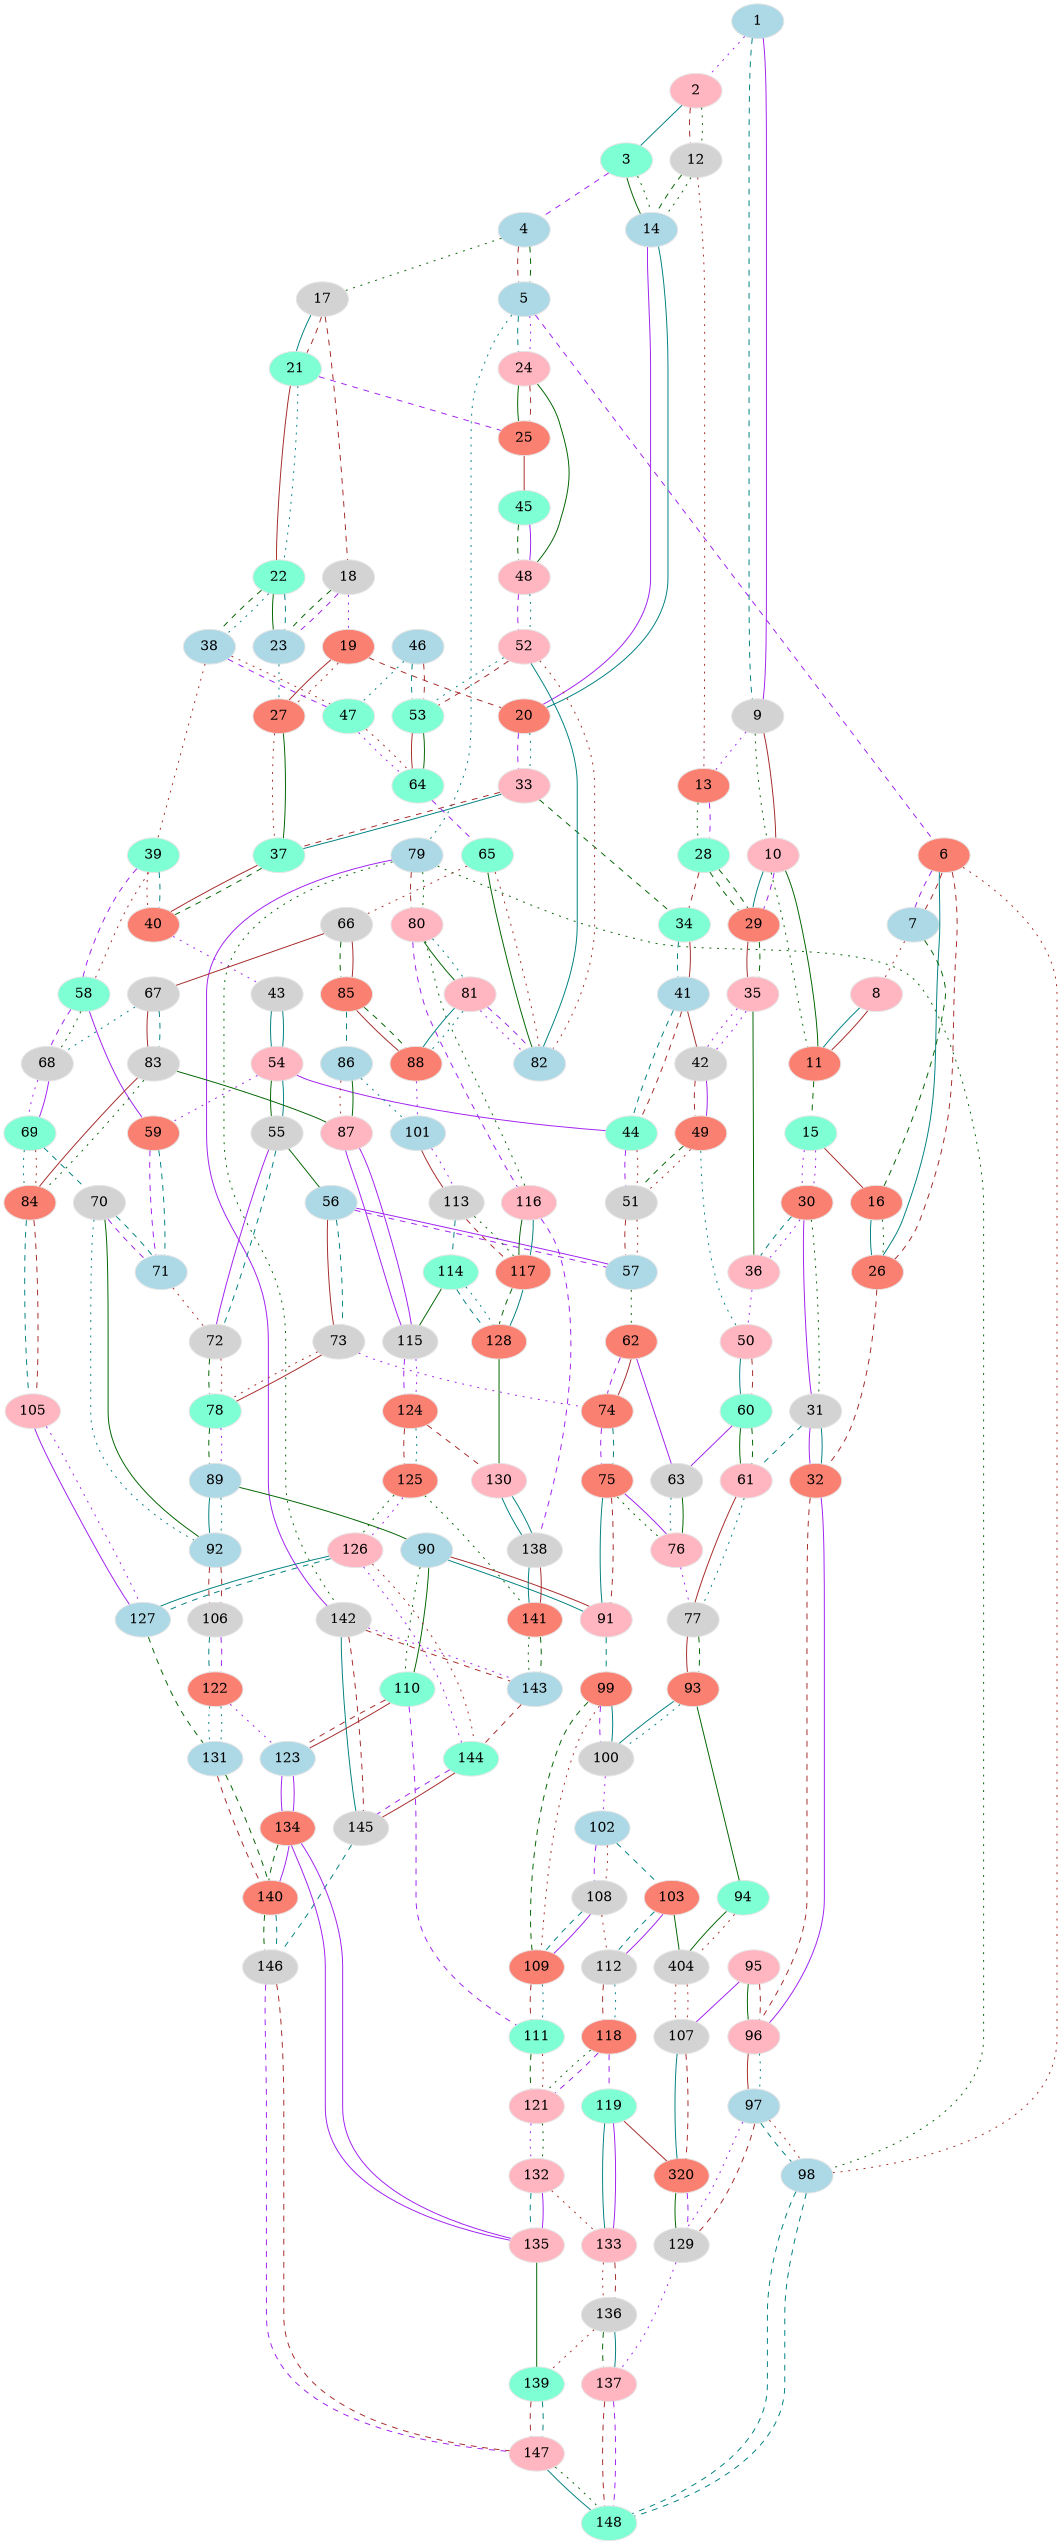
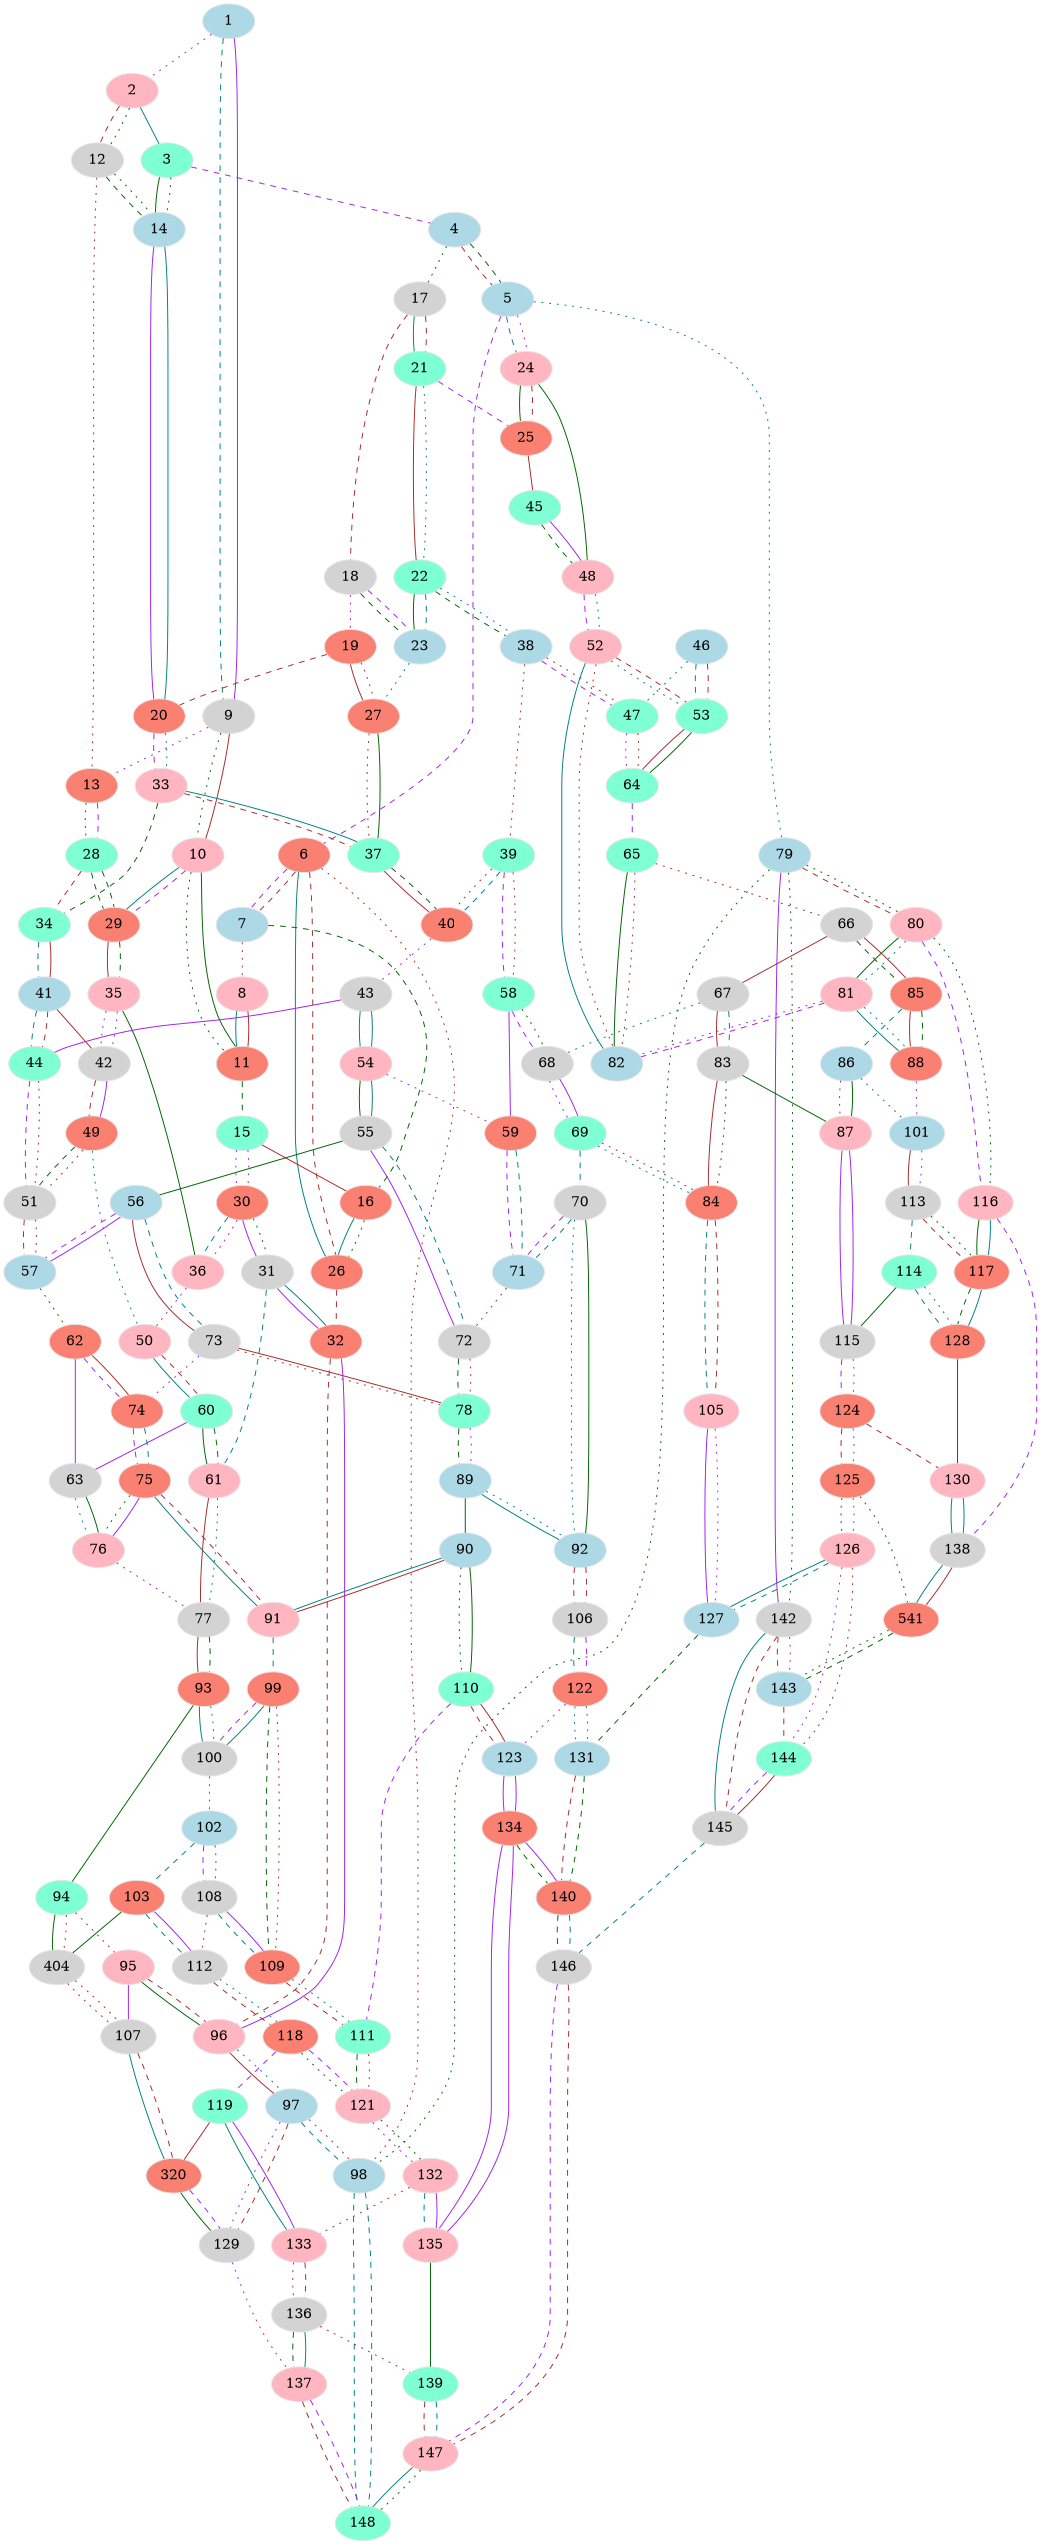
edge "54" -- "44": now "43" -- "44"
node "141": label "141" -> "541"
edge "94" -- "95": added
